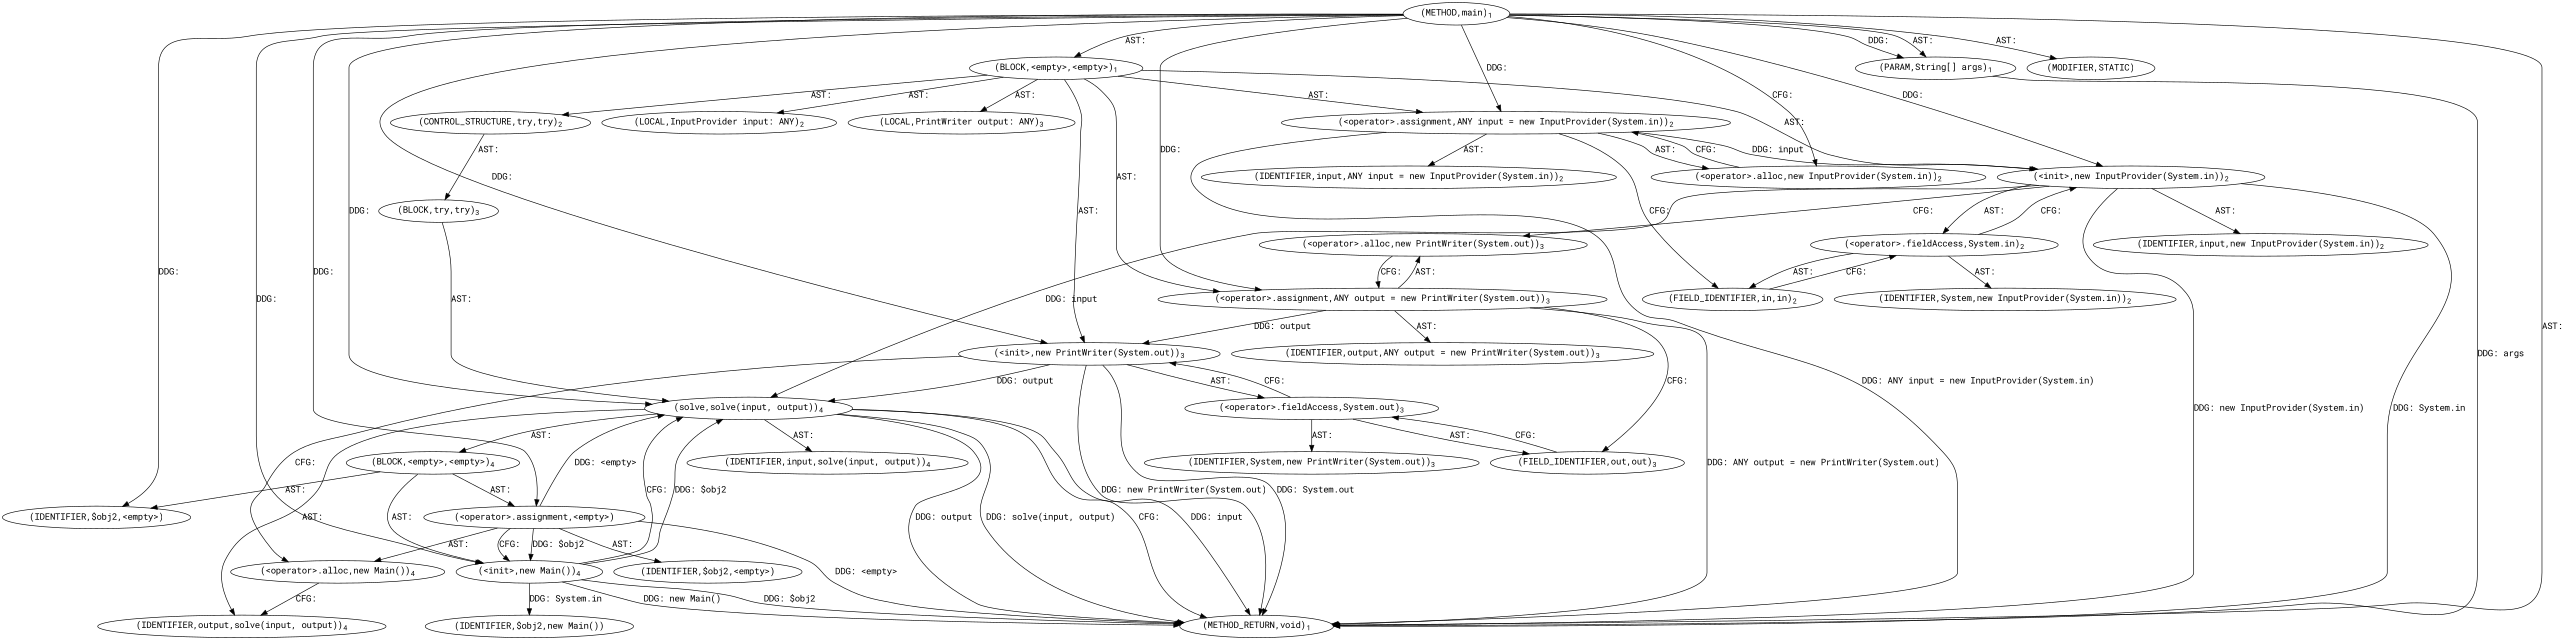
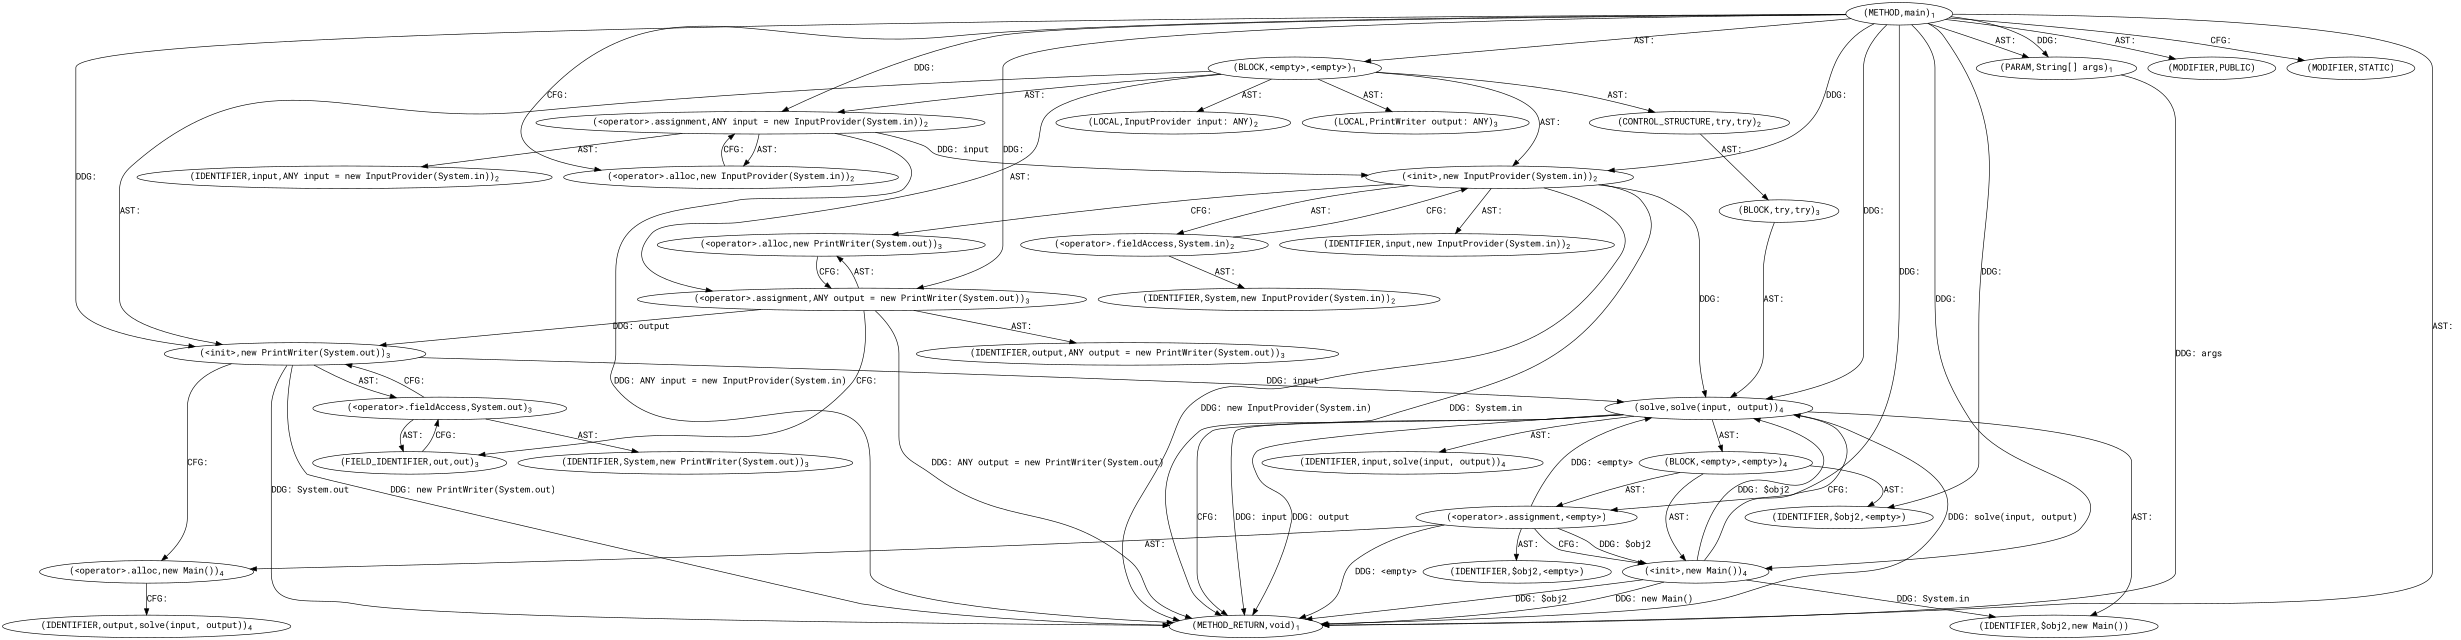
edge "(METHOD,main)" -> "(MODIFIER,STATIC)": label "AST: " -> "CFG: "
node "(MODIFIER,PUBLIC)": added
edge "(<init>,new InputProvider(System.in))" -> "(solve,solve(input, output))": label "DDG: input" -> "DDG: "
node "(FIELD_IDENTIFIER,in,in)": removed
edge "(<init>,new PrintWriter(System.out))" -> "(solve,solve(input, output))": label "DDG: output" -> "DDG: input"
edge "(solve,solve(input, output))" -> "(IDENTIFIER,output,solve(input, output))": now "(solve,solve(input, output))" -> "(IDENTIFIER,$obj2,new Main())"
